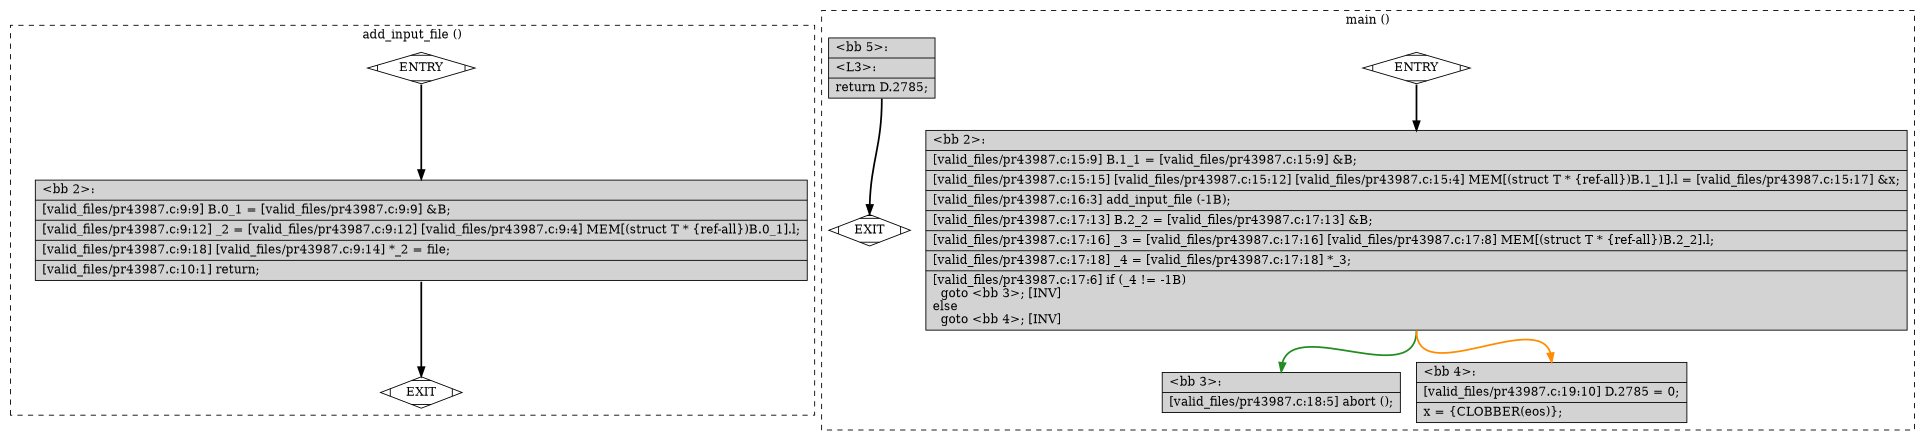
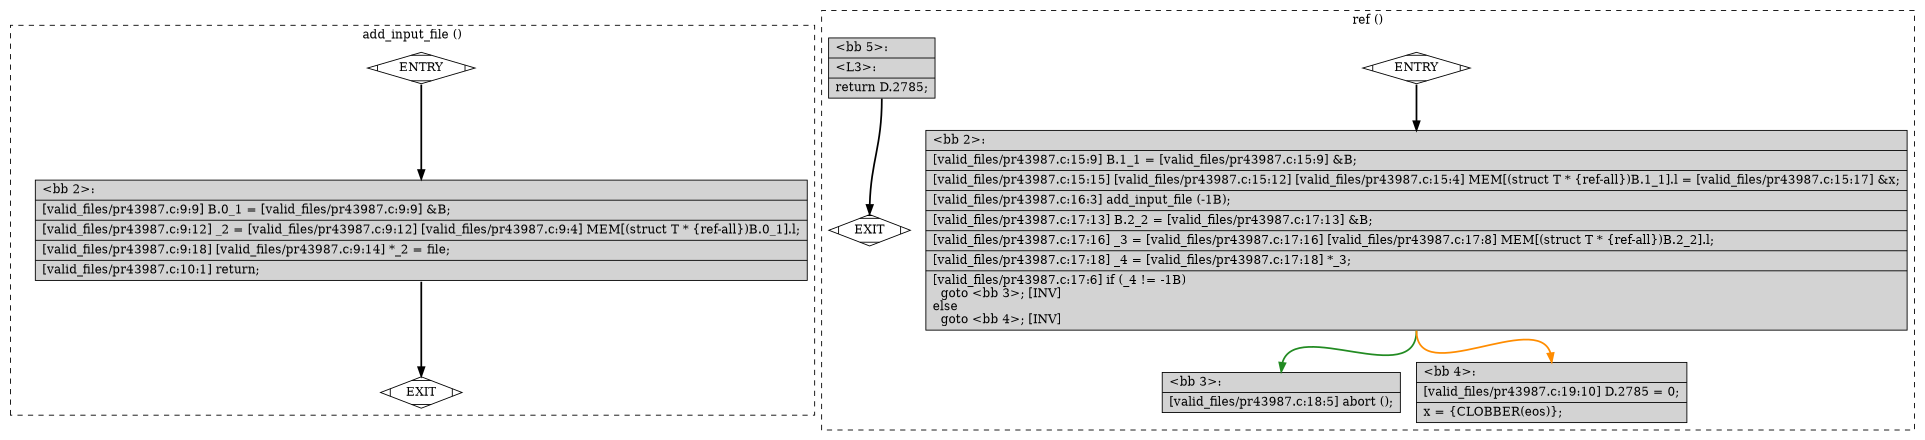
cluster "main ()": label "main ()" -> "ref ()"
